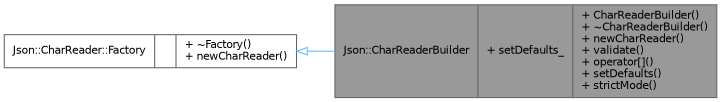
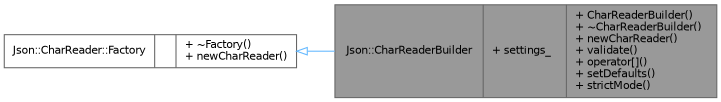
node "Json::CharReaderBuilder": text "+ setDefaults_" -> "+ settings_"
